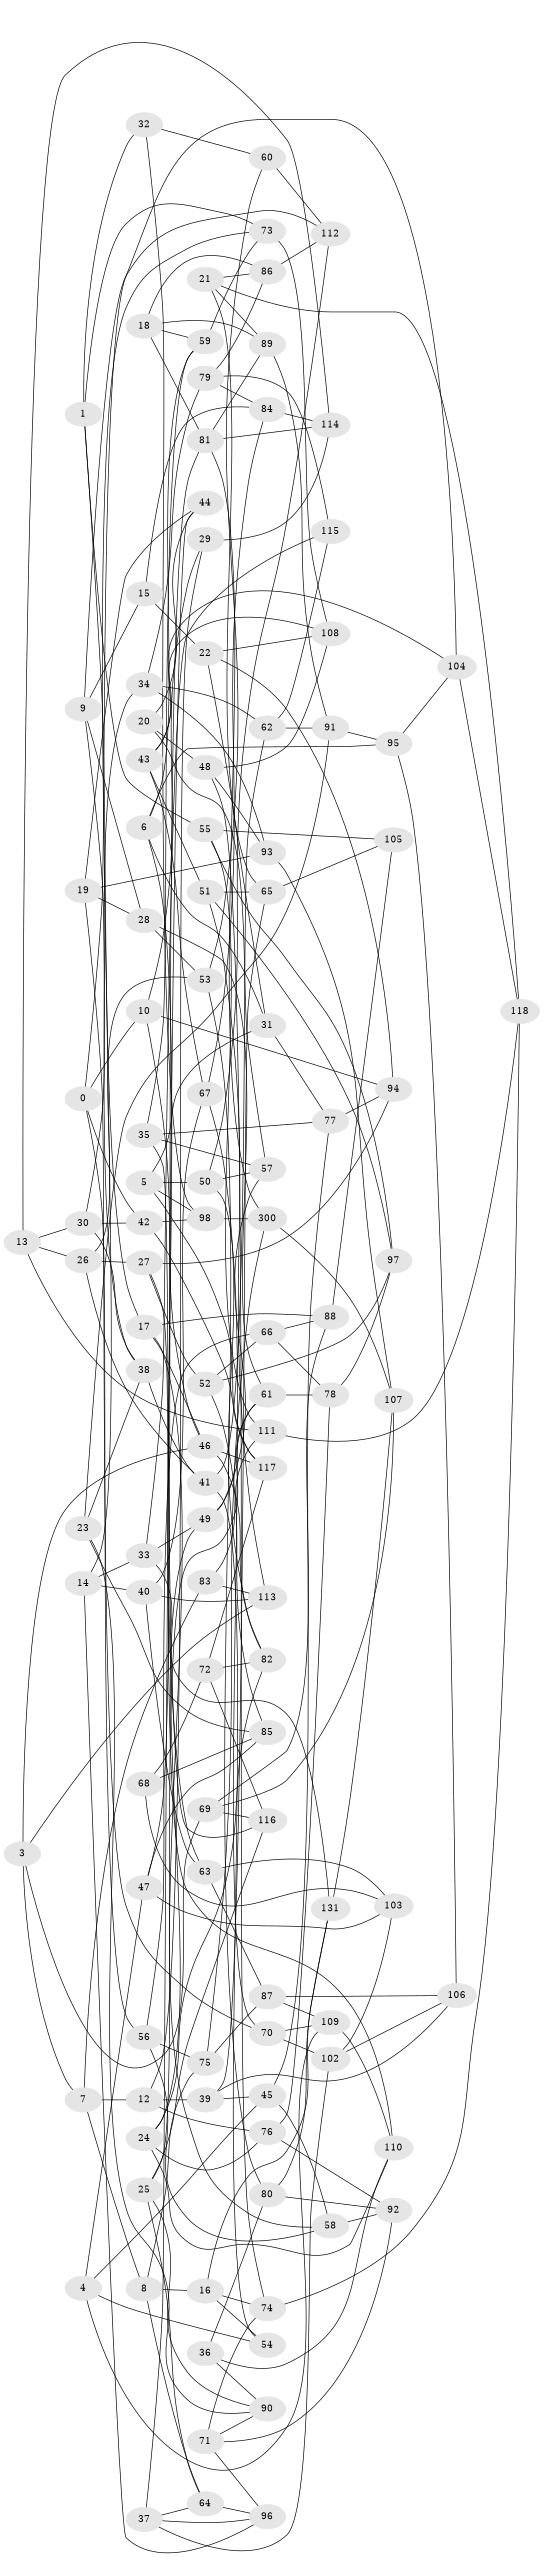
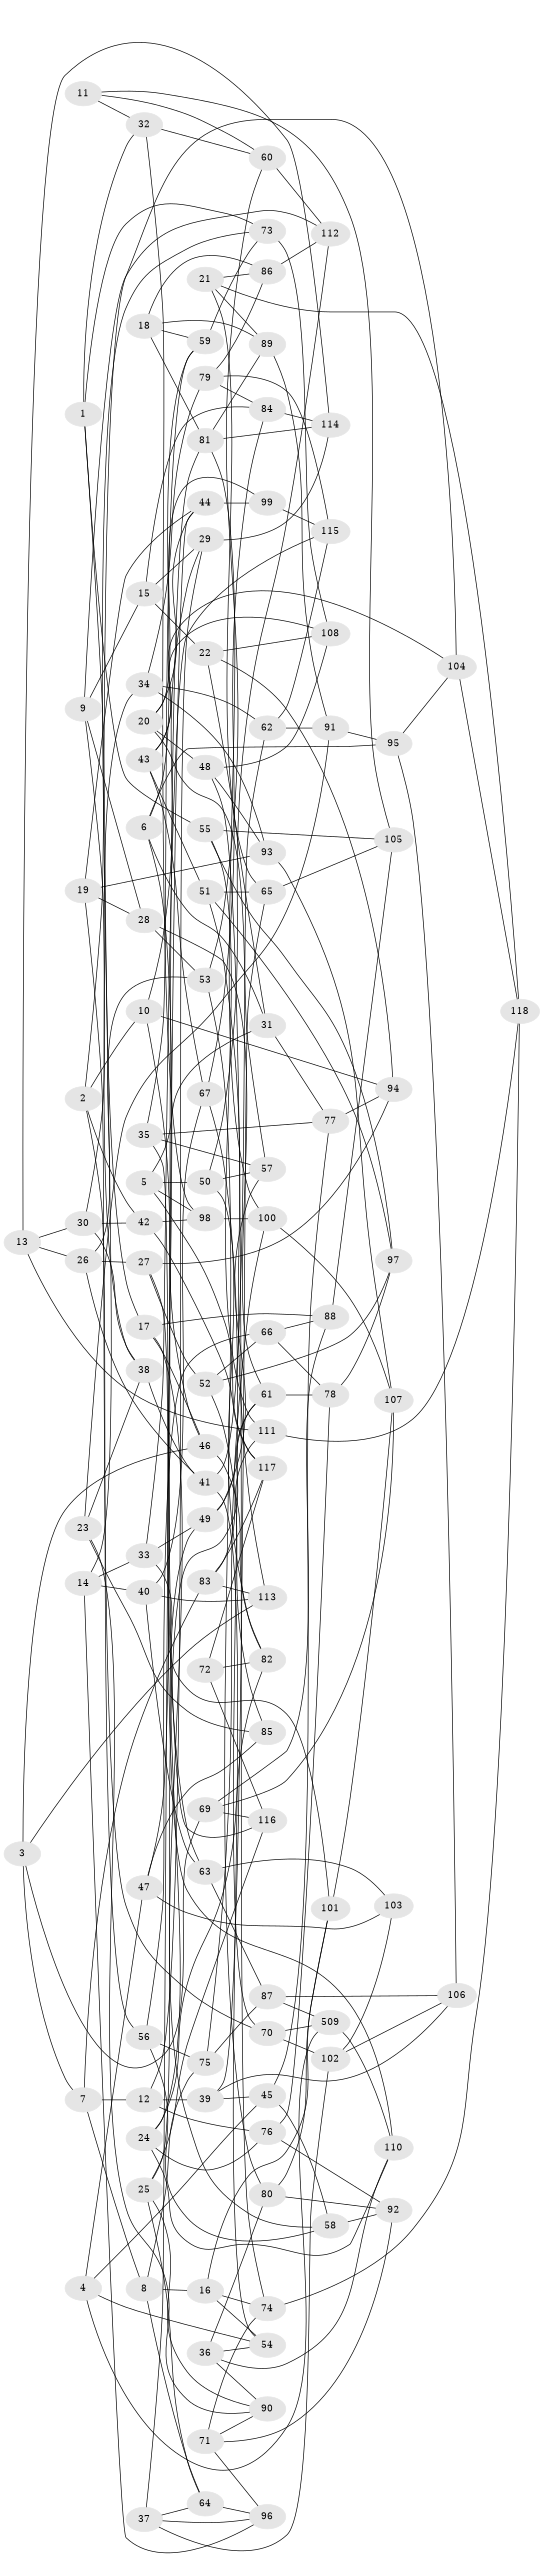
node "11": added
node "99": added
edge "29" -- "15": added
node "0": label "0" -> "2"
node "300": label "300" -> "100"
edge "46" -- "117": now "83" -- "117"
node "68": removed
node "131": label "131" -> "101"
node "109": label "109" -> "509"
edge "54" -- "36": added
